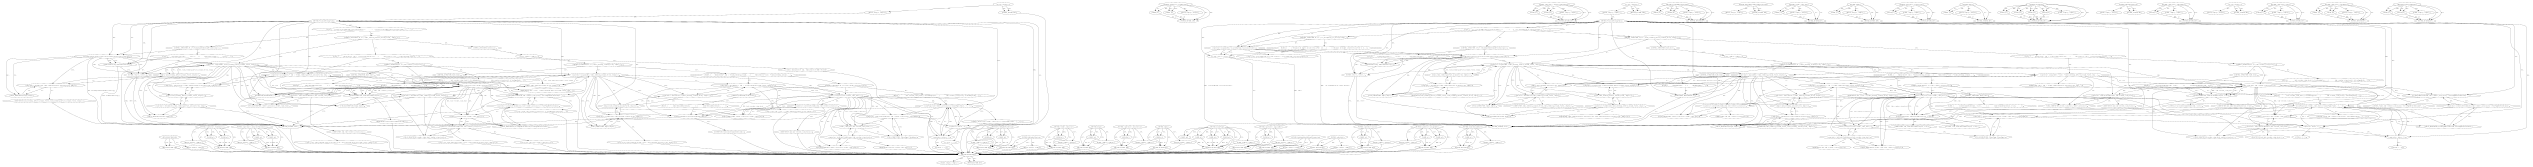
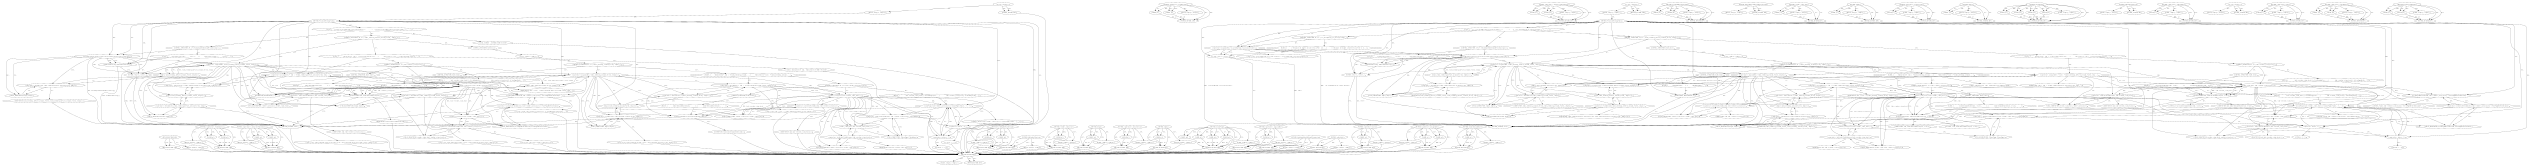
node "<(LOCAL,DCHECK : DCHECK)<SUB>2</SUB>>": added
node "<(LOCAL,TabContents* tab: TabContents*)<SUB>22</SUB>>": added
